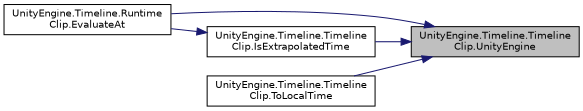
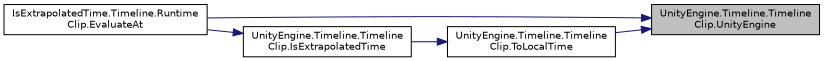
node "UnityEngine.Timeline.Runtime Clip.EvaluateAt": label "UnityEngine.Timeline.Runtime Clip.EvaluateAt" -> "IsExtrapolatedTime.Timeline.Runtime Clip.EvaluateAt"
edge "UnityEngine.Timeline.Timeline Clip.IsExtrapolatedTime" -> "UnityEngine.Timeline.Timeline Clip.UnityEngine": now "UnityEngine.Timeline.Timeline Clip.IsExtrapolatedTime" -> "UnityEngine.Timeline.Timeline Clip.ToLocalTime"
